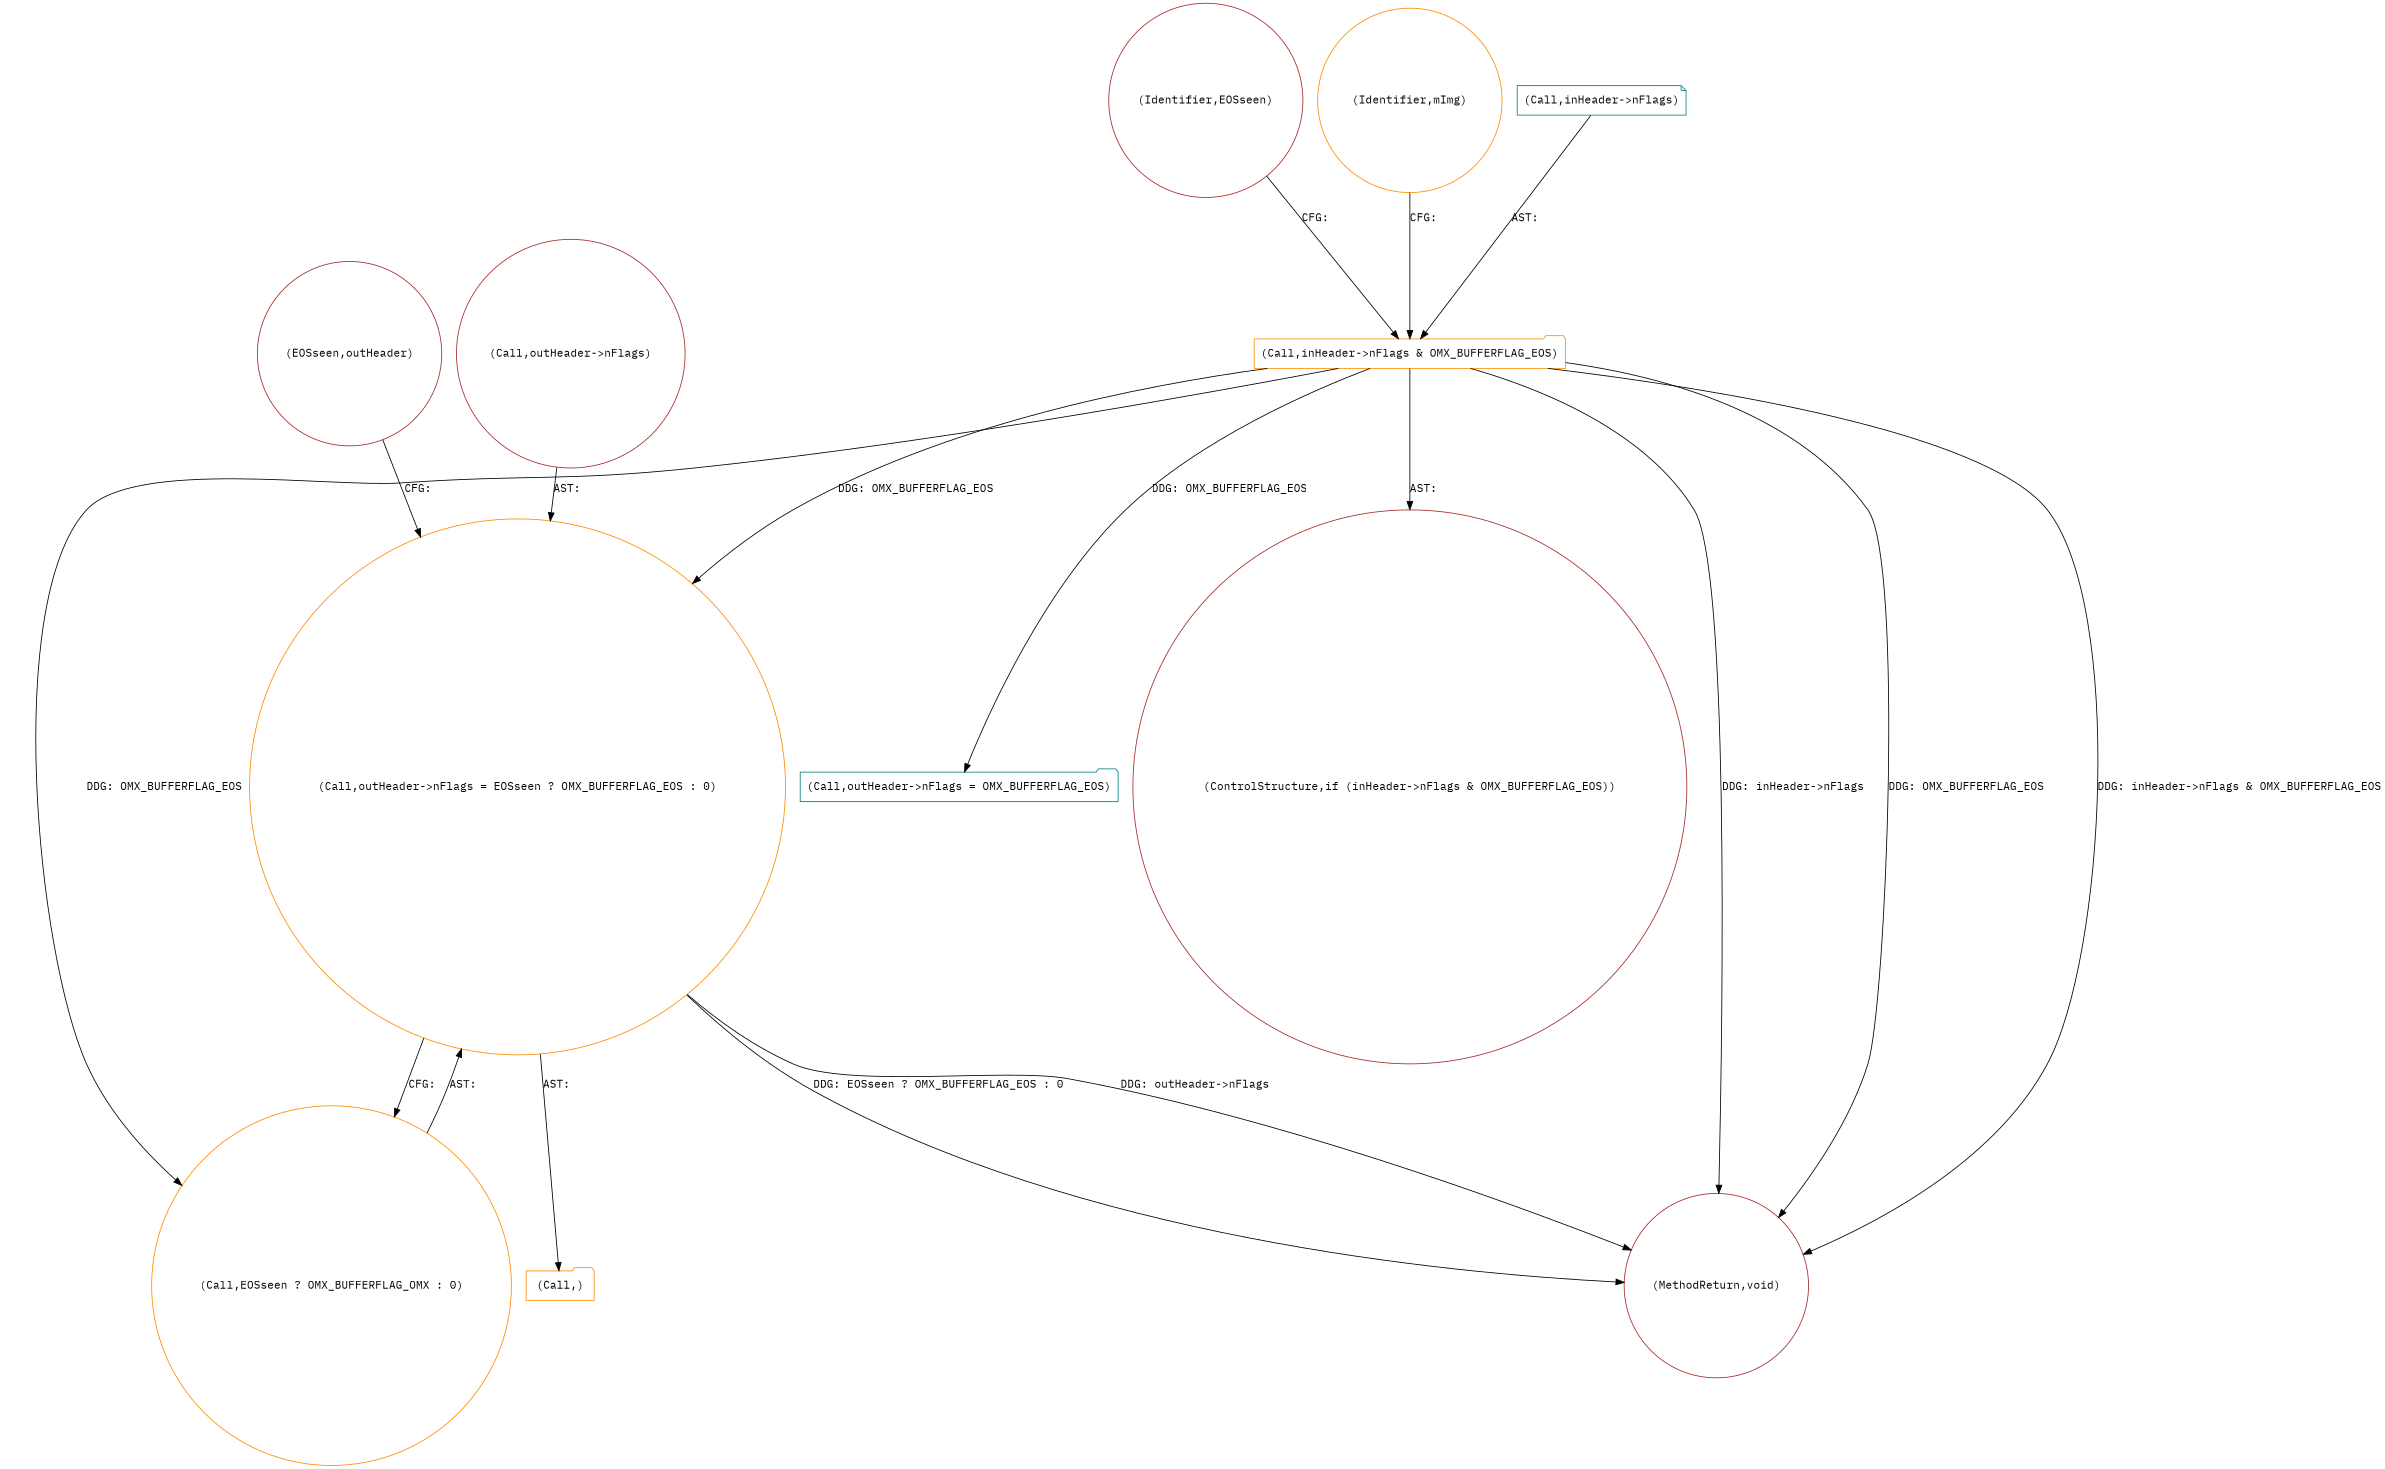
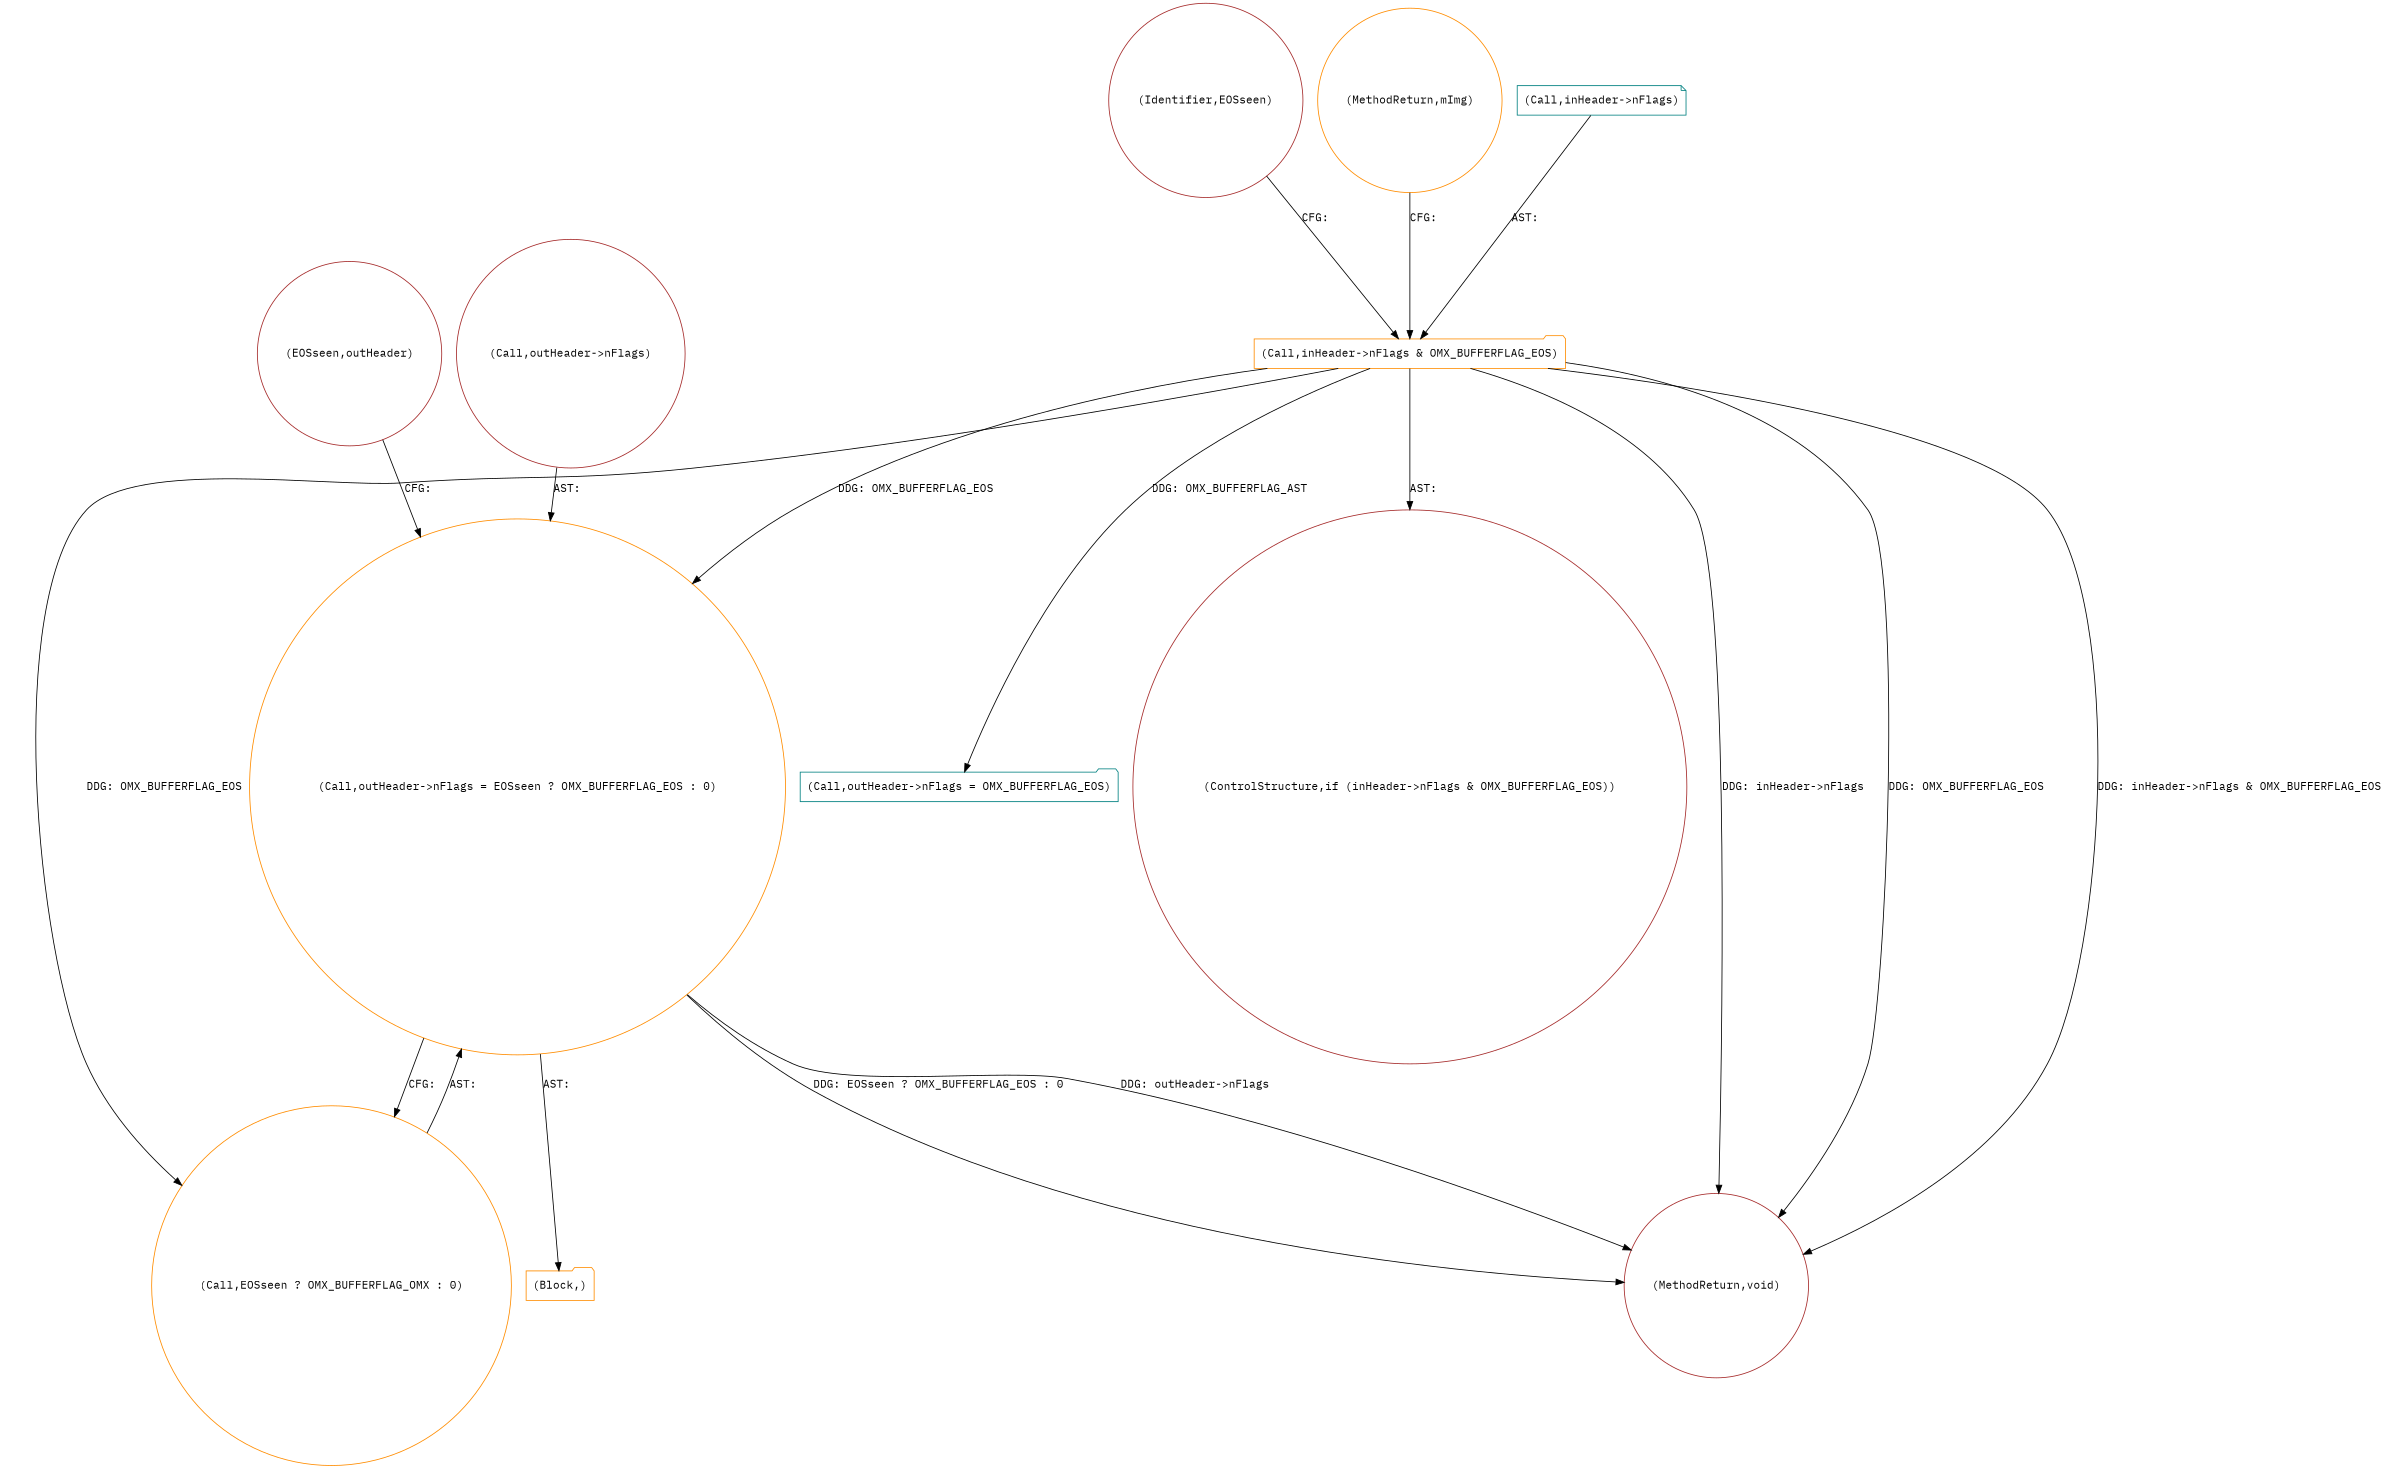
node "(Identifier,mImg)": label "(Identifier,mImg)" -> "(MethodReturn,mImg)"
edge "(Call,inHeader->nFlags & OMX_BUFFERFLAG_EOS)" -> "(Call,outHeader->nFlags = OMX_BUFFERFLAG_EOS)": label "DDG: OMX_BUFFERFLAG_EOS" -> "DDG: OMX_BUFFERFLAG_AST"
node "(Call,)": label "(Call,)" -> "(Block,)"
